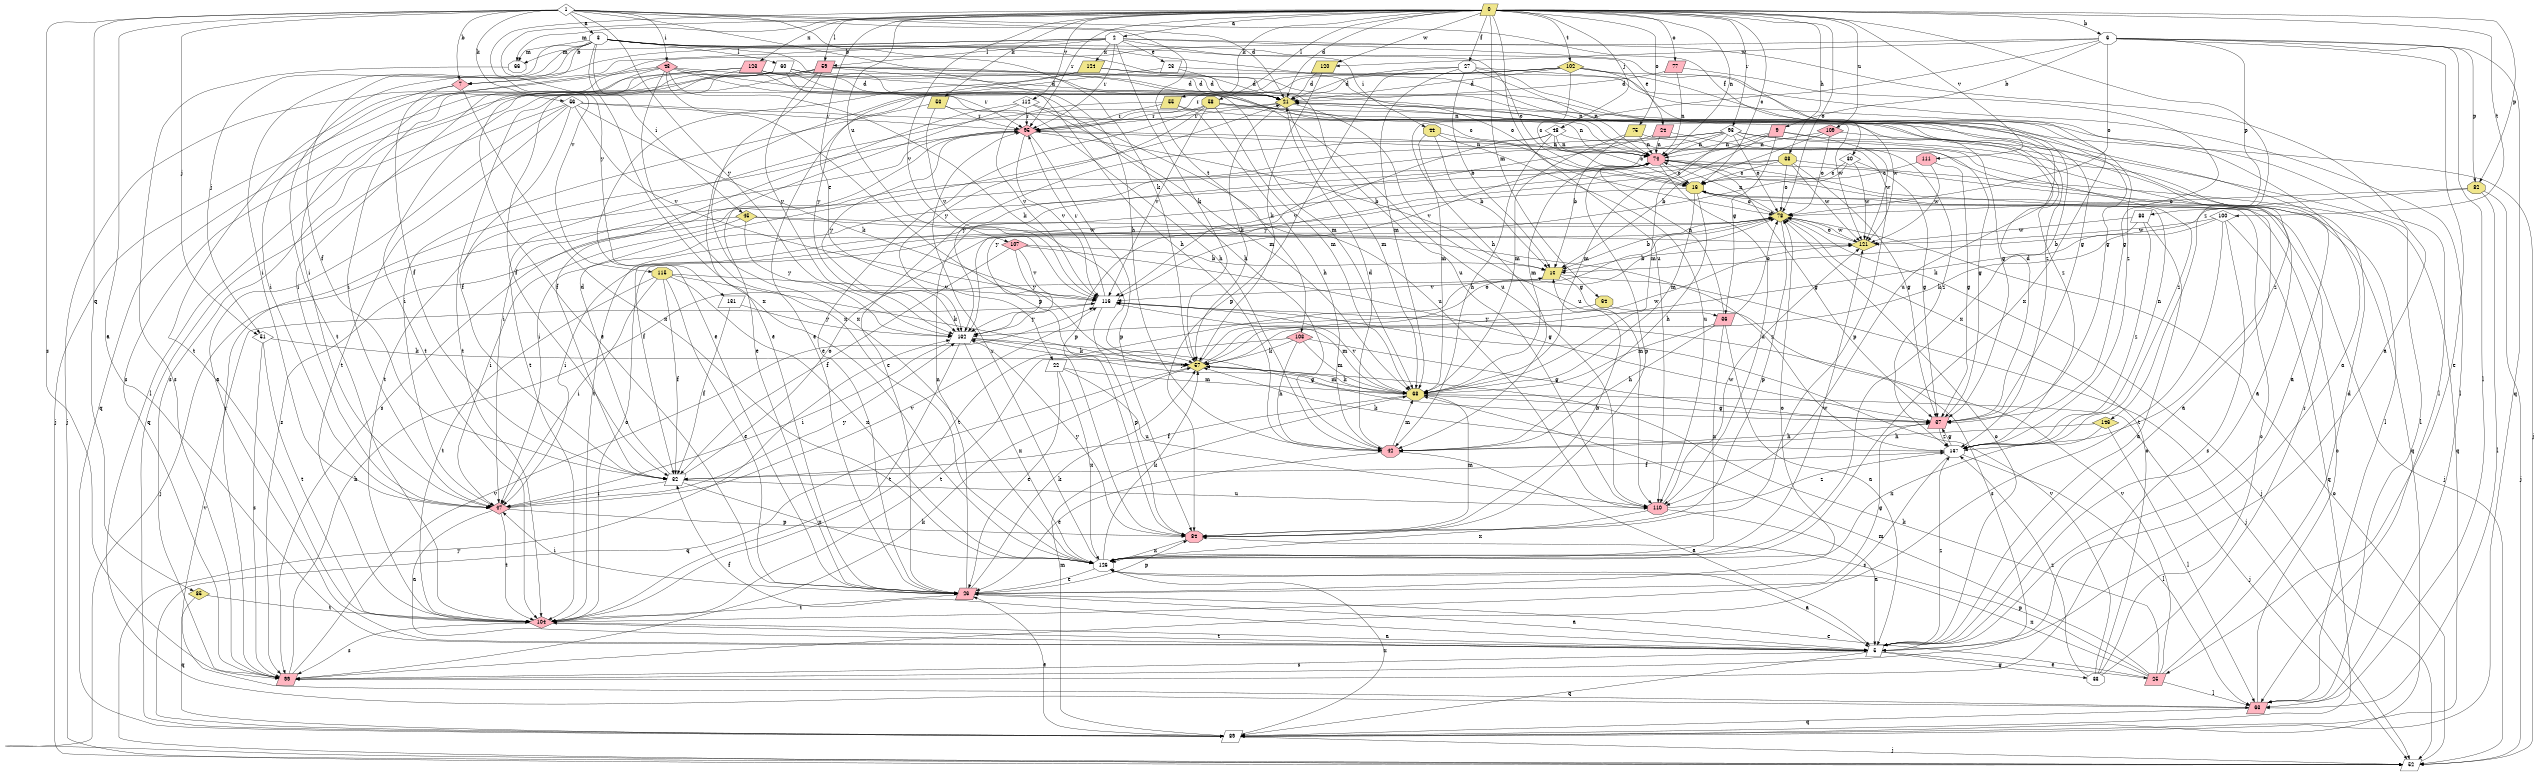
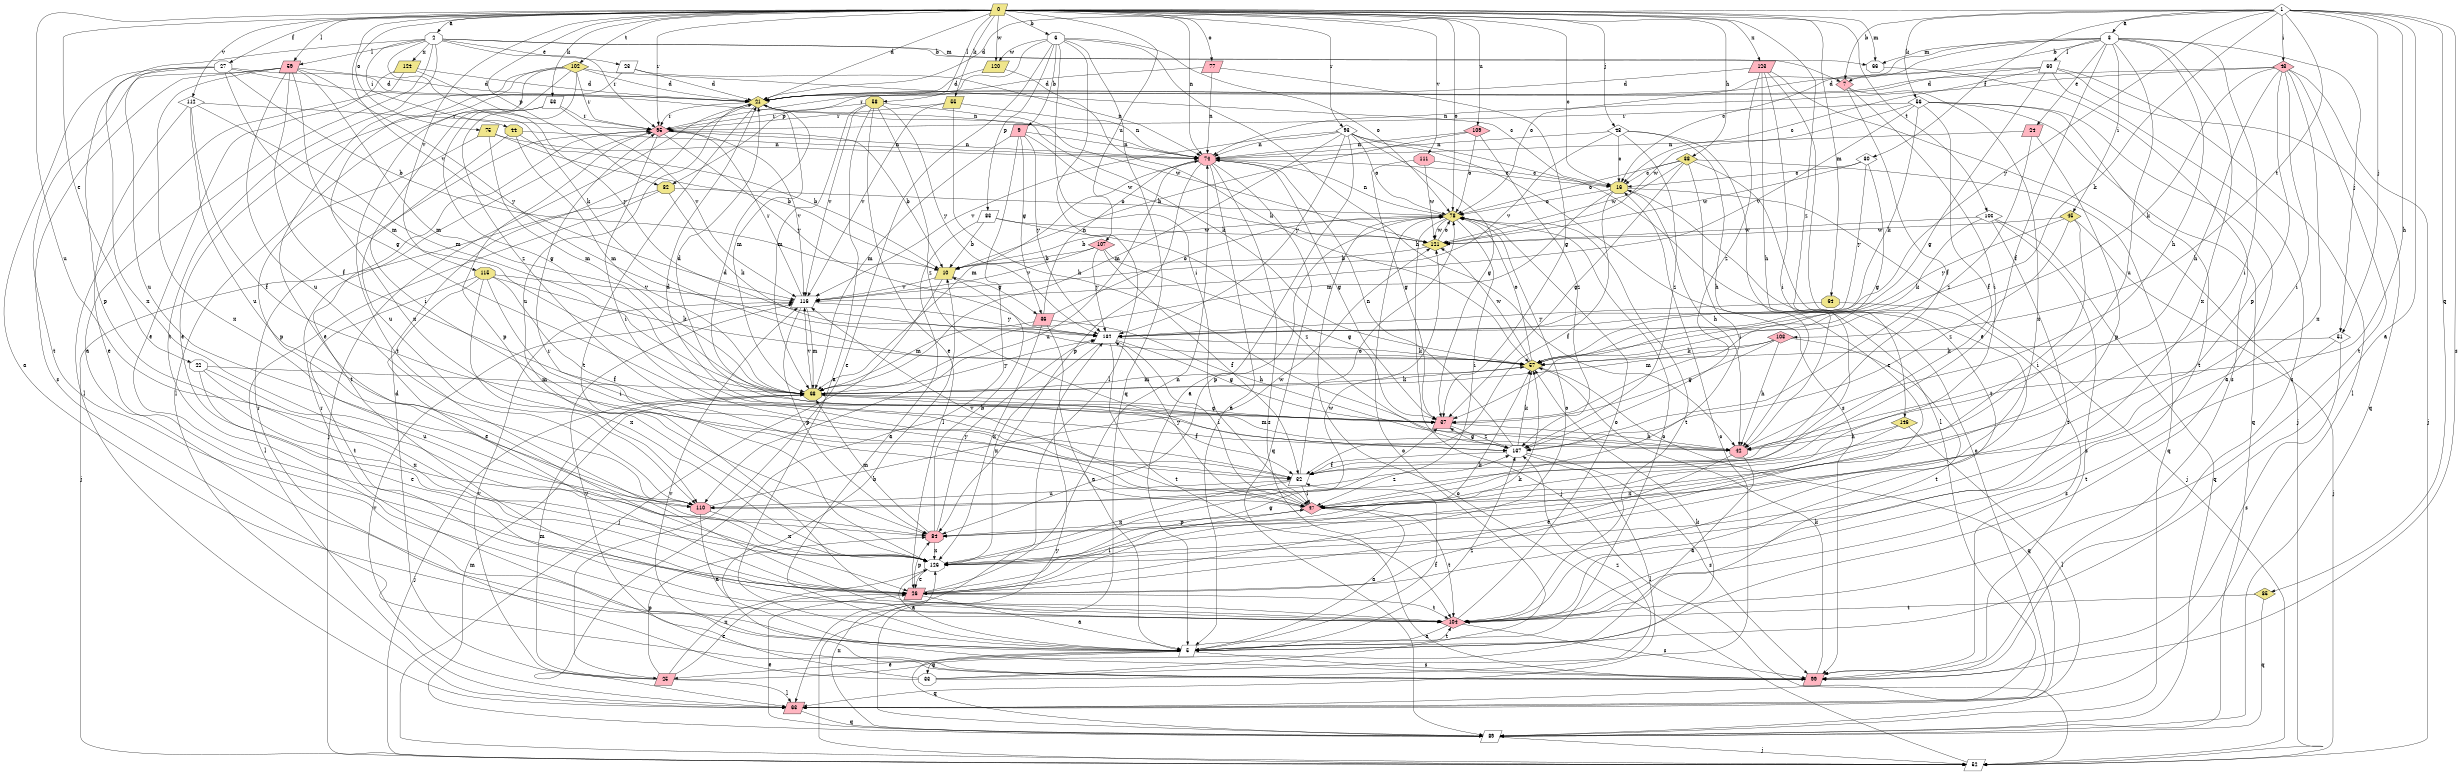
node "53": fillcolor khaki -> white
node "38": shape octagon -> diamond
node "131": removed
node "22": shape parallelogram -> octagon
